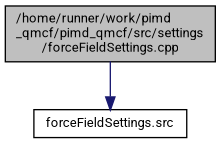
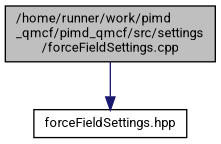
node "forceFieldSettings.src": label "forceFieldSettings.src" -> "forceFieldSettings.hpp"
